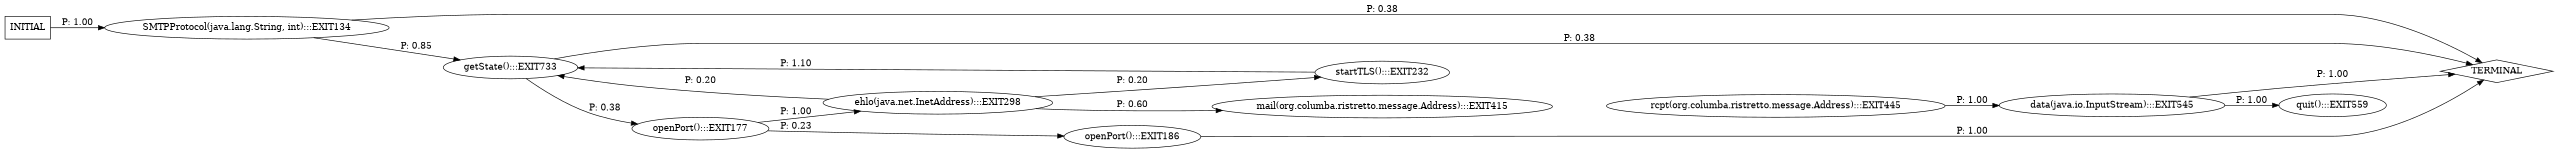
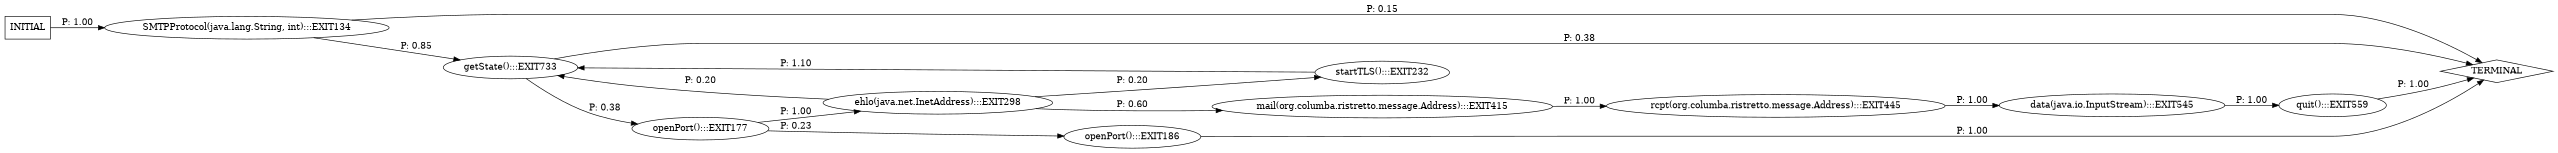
edge "SMTPProtocol(java.lang.String, int):::EXIT134" -> "TERMINAL": label "P: 0.38" -> "P: 0.15"
edge "data(java.io.InputStream):::EXIT545" -> "TERMINAL": now "quit():::EXIT559" -> "TERMINAL"
edge "mail(org.columba.ristretto.message.Address):::EXIT415" -> "rcpt(org.columba.ristretto.message.Address):::EXIT445": added, label "P: 1.00"
